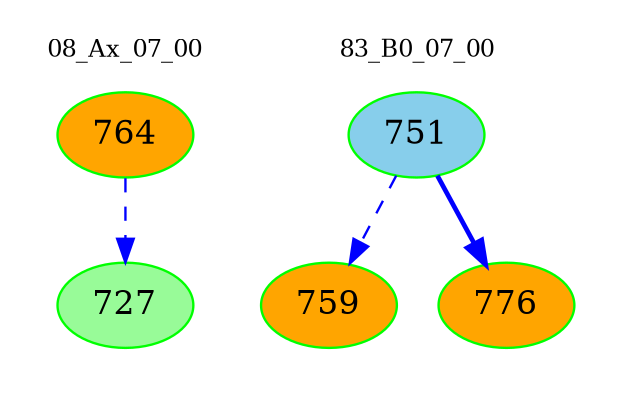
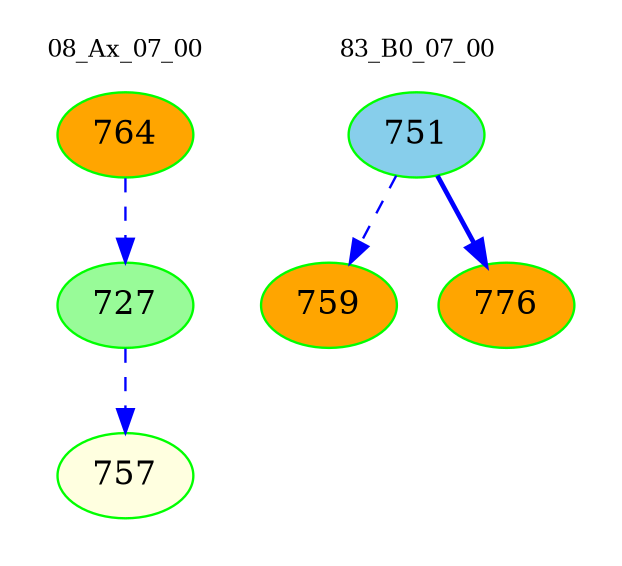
node "757": added
